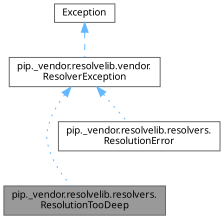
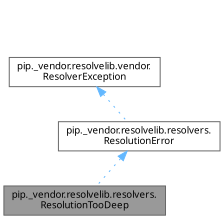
node "Exception": removed
edge "pip._vendor.resolvelib.resolvers. ResolutionTooDeep" -> "pip._vendor.resolvelib.vendor. ResolverException": now "pip._vendor.resolvelib.resolvers. ResolutionTooDeep" -> "pip._vendor.resolvelib.resolvers. ResolutionError"
